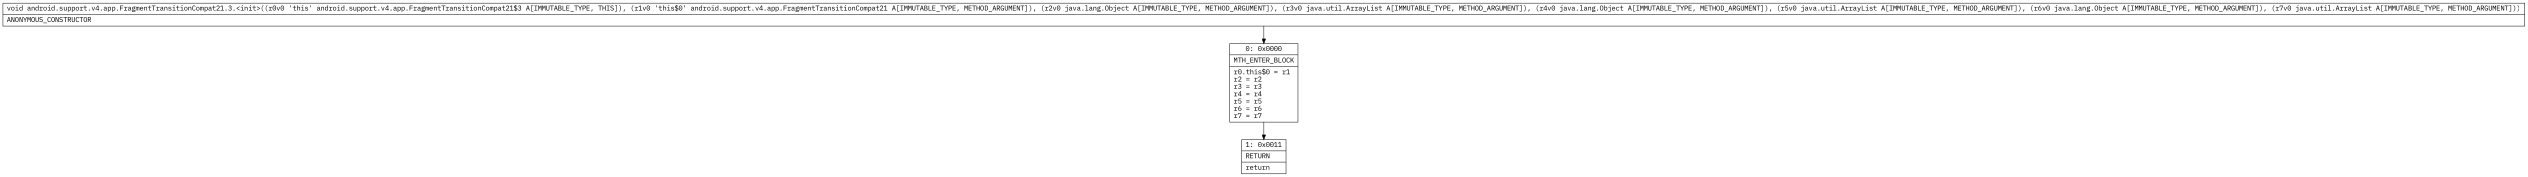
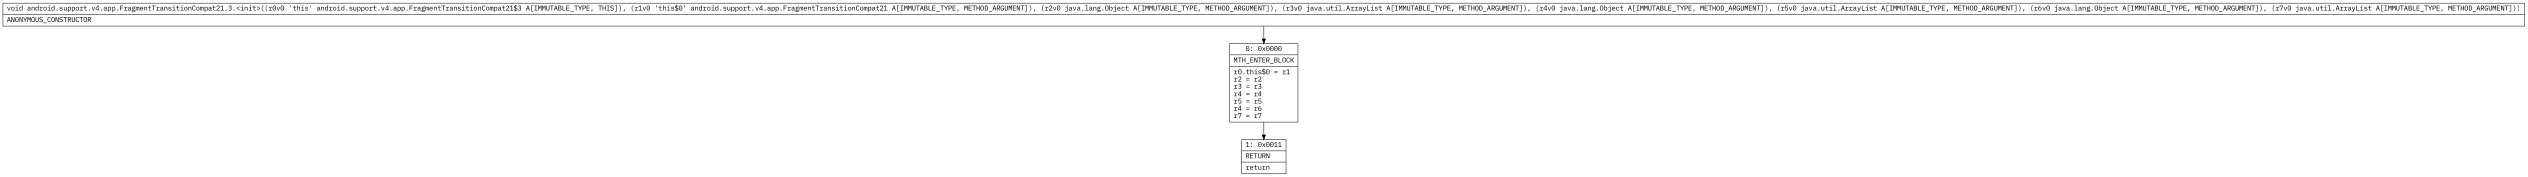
node "0: 0x0000": text "r6 = r6" -> "r4 = r6"
